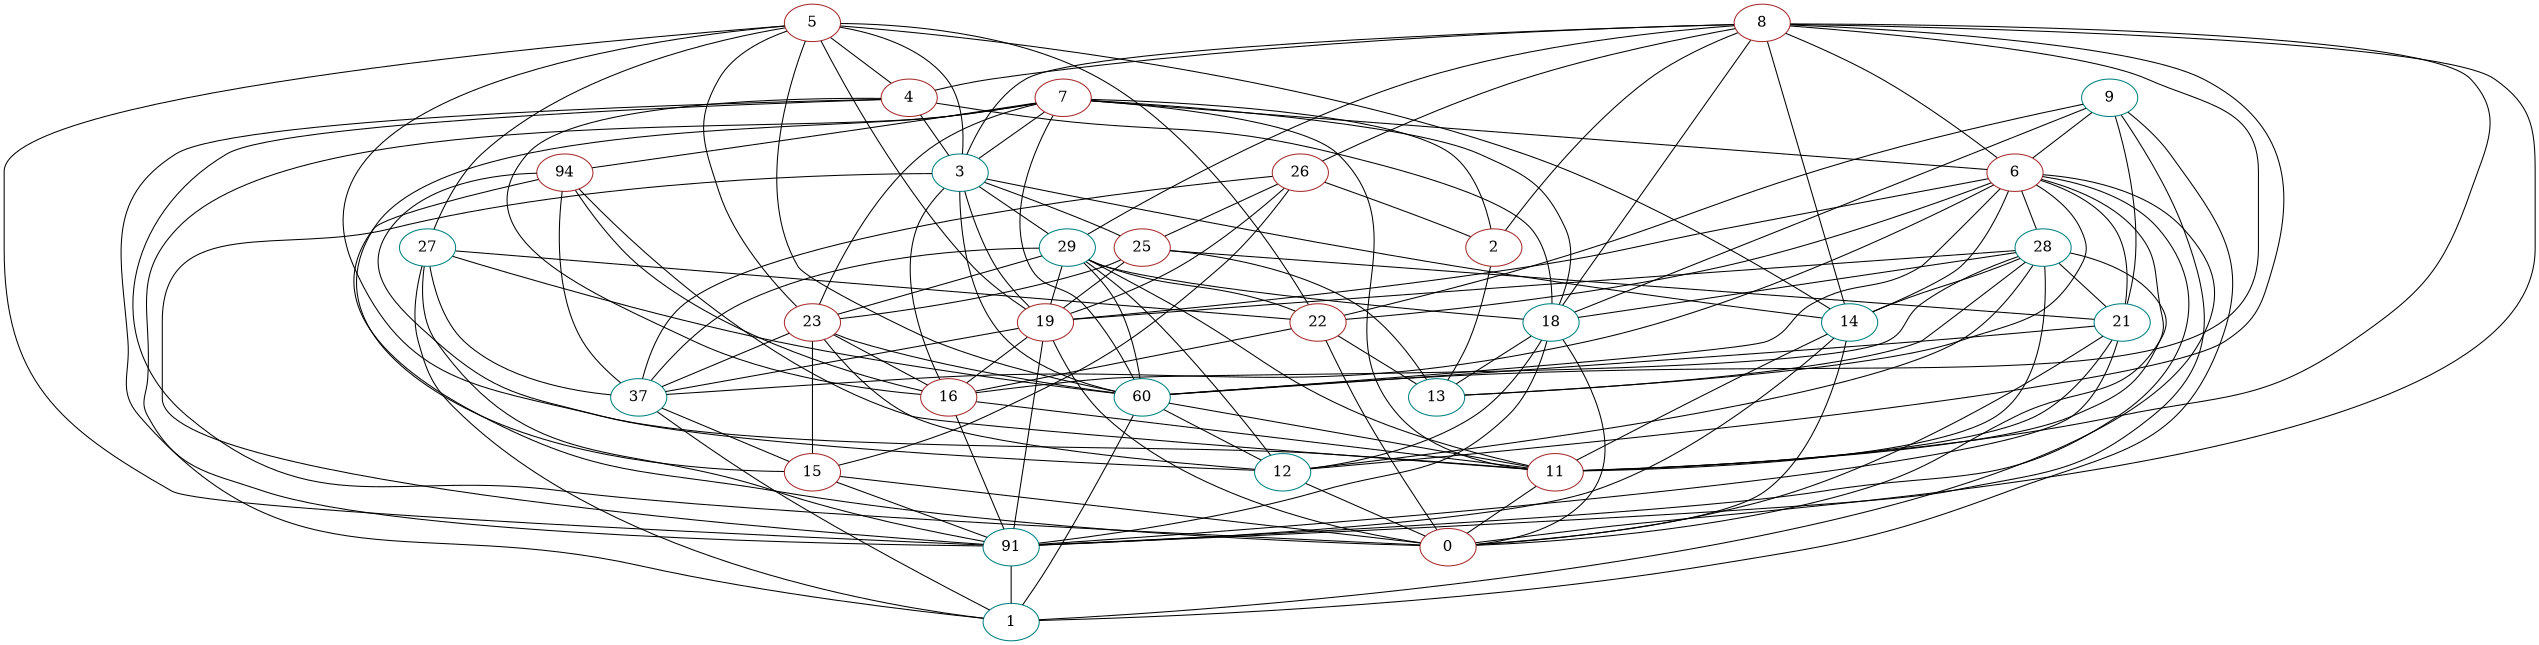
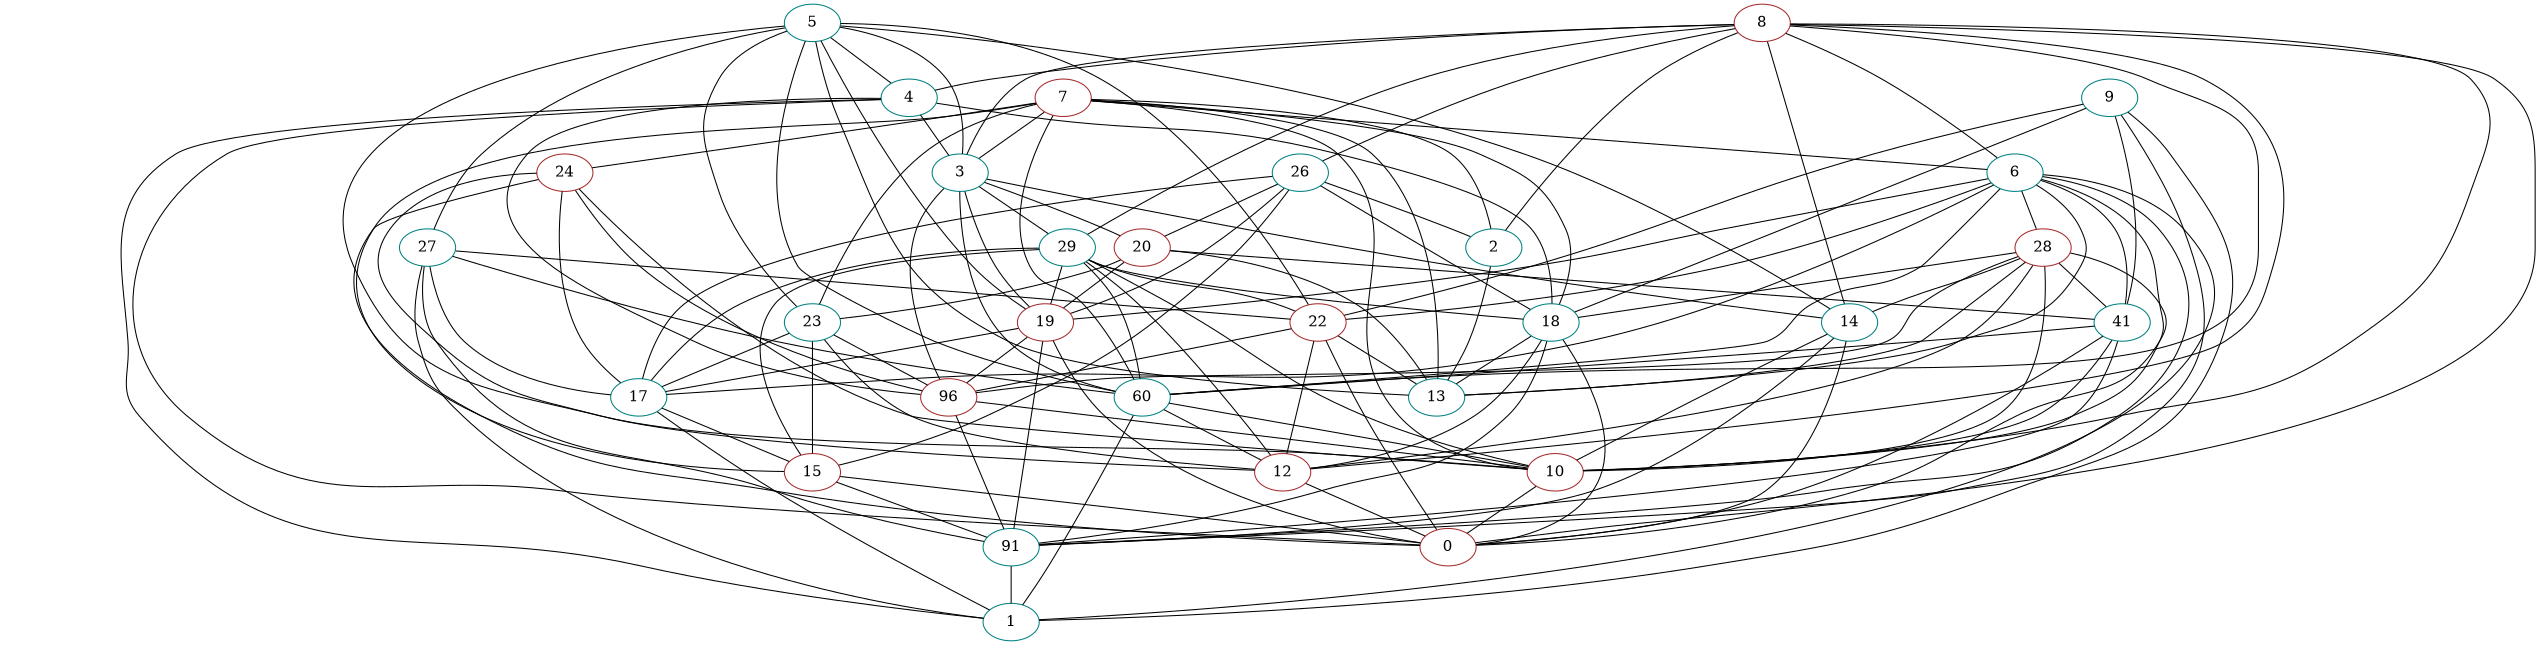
node "5": color brown -> teal
node "4": color brown -> teal
edge "9" -- "6": removed
node "94": label "94" -> "24"
node "26": color brown -> teal
edge "8" -- "18": now "26" -- "18"
node "6": color brown -> teal
node "25": label "25" -> "20"
node "2": color brown -> teal
node "28": color teal -> brown
edge "6" -- "14": removed
edge "29" -- "23": now "29" -- "15"
edge "28" -- "19": removed
edge "7" -- "91": now "7" -- "13"
node "23": color brown -> teal
node "21": label "21" -> "41"
edge "23" -- "60": removed
edge "5" -- "91": now "5" -- "13"
edge "3" -- "91": removed
node "37": label "37" -> "17"
node "16": label "16" -> "96"
edge "22" -- "12": added
node "12": color teal -> brown
node "11": label "11" -> "10"
